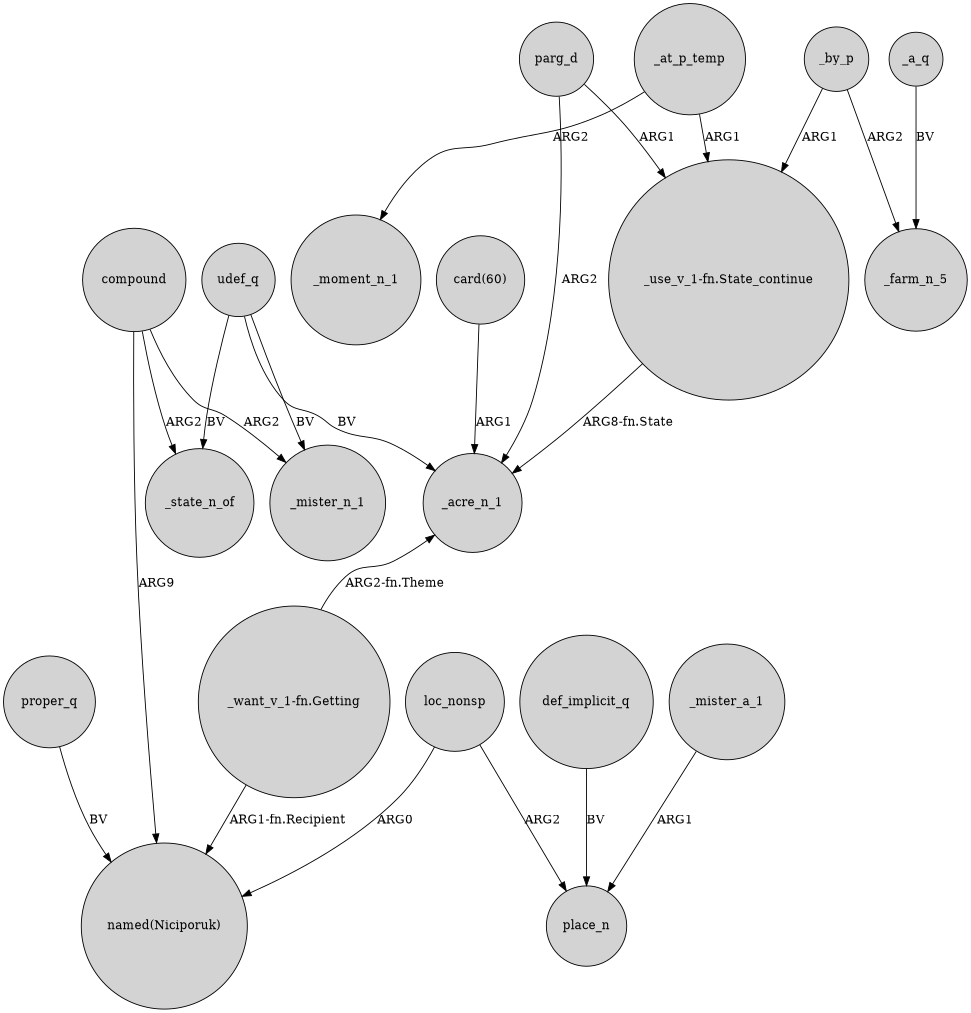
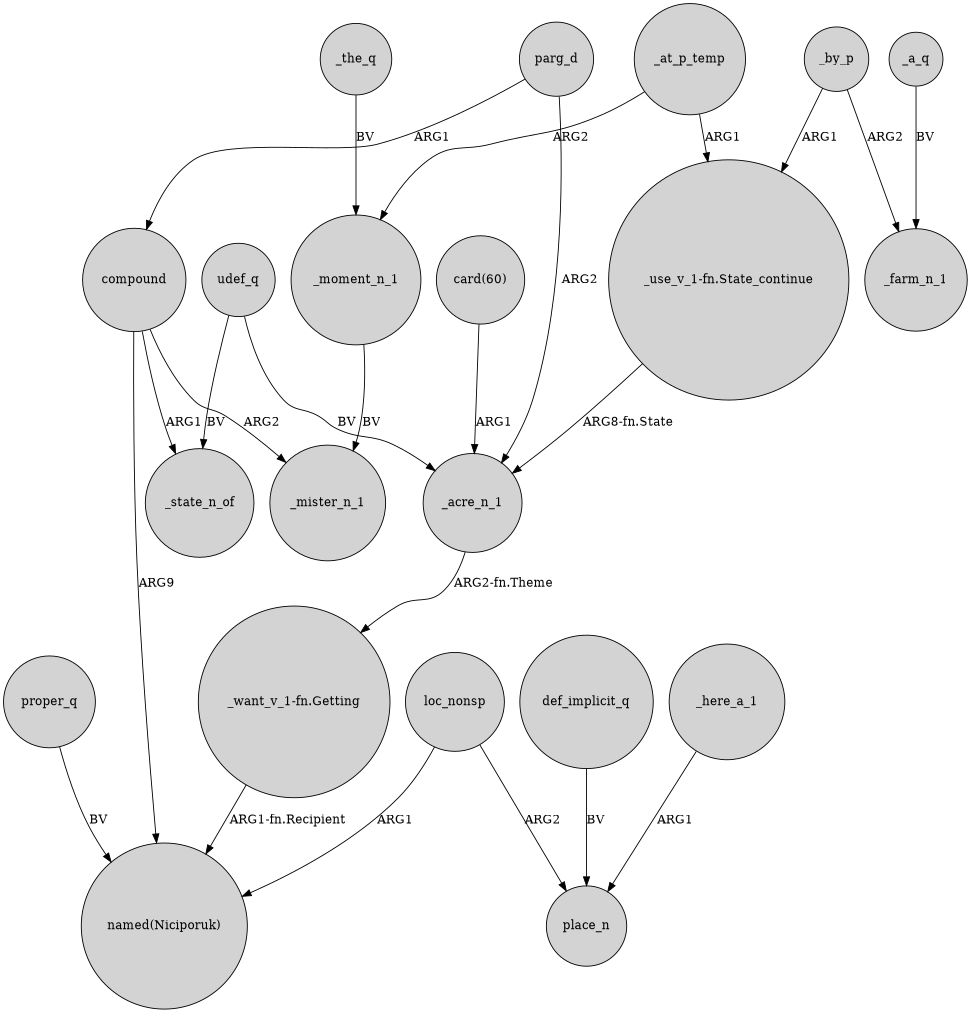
node "_the_q": added
edge "parg_d" -> "_use_v_1-fn.State_continue": now "parg_d" -> "compound"
node "_farm_n_5": label "_farm_n_5" -> "_farm_n_1"
edge "udef_q" -> "_mister_n_1": now "_moment_n_1" -> "_mister_n_1"
edge "compound" -> "_state_n_of": label "ARG2" -> "ARG1"
edge "_want_v_1-fn.Getting" -> "_acre_n_1": reversed
node "_mister_a_1": label "_mister_a_1" -> "_here_a_1"
edge "loc_nonsp" -> "named(Niciporuk)": label "ARG0" -> "ARG1"
